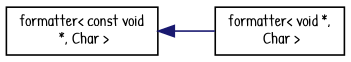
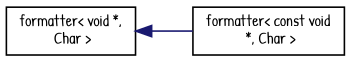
edge "formatter< void *, Char >" -> "formatter< const void *, Char >": reversed
